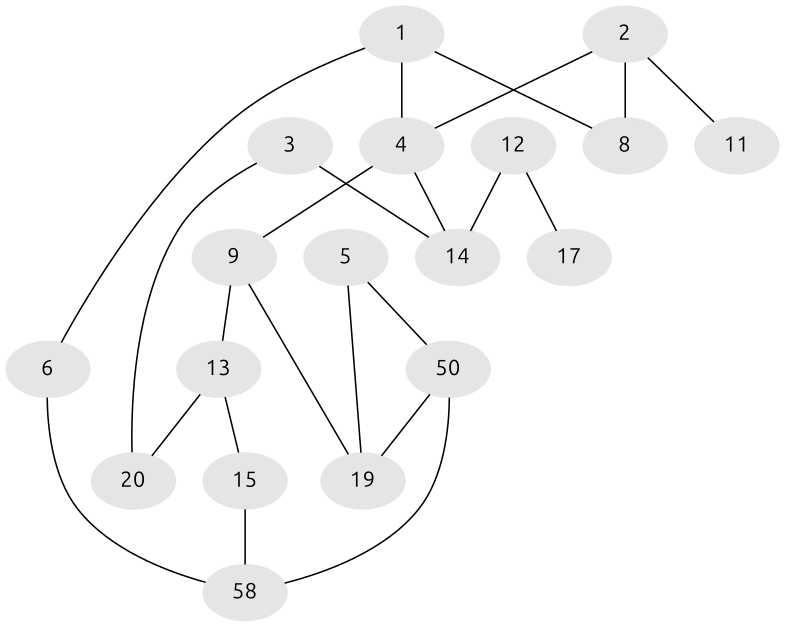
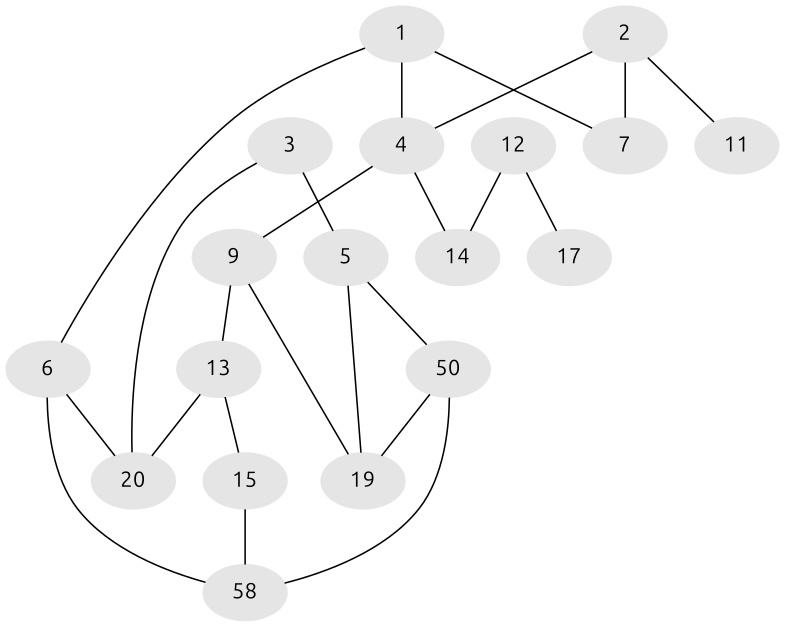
node "8": label "8" -> "7"
edge "3" -- "14": now "3" -- "5"
edge "6" -- "20": added
